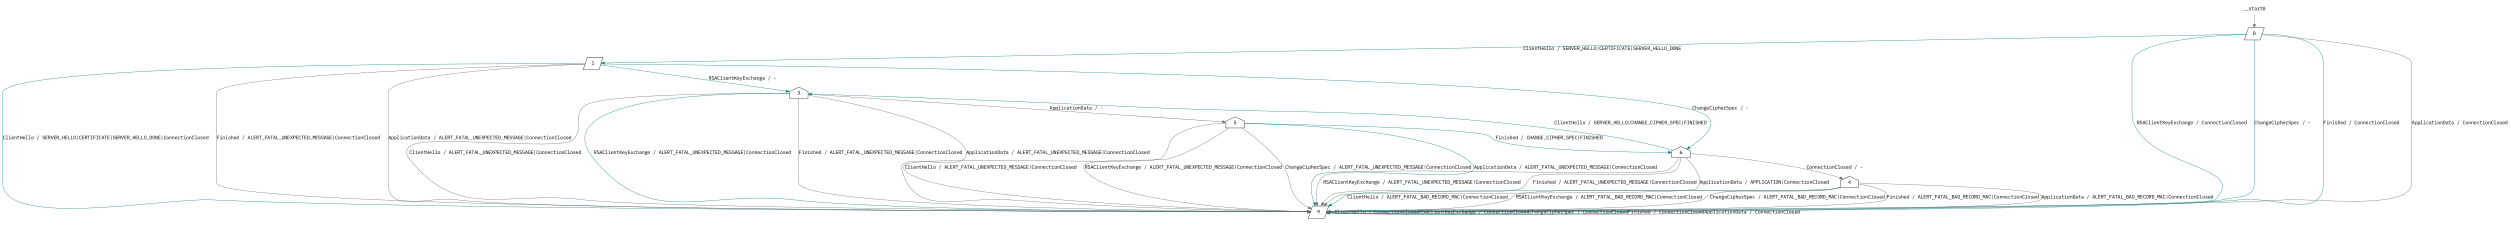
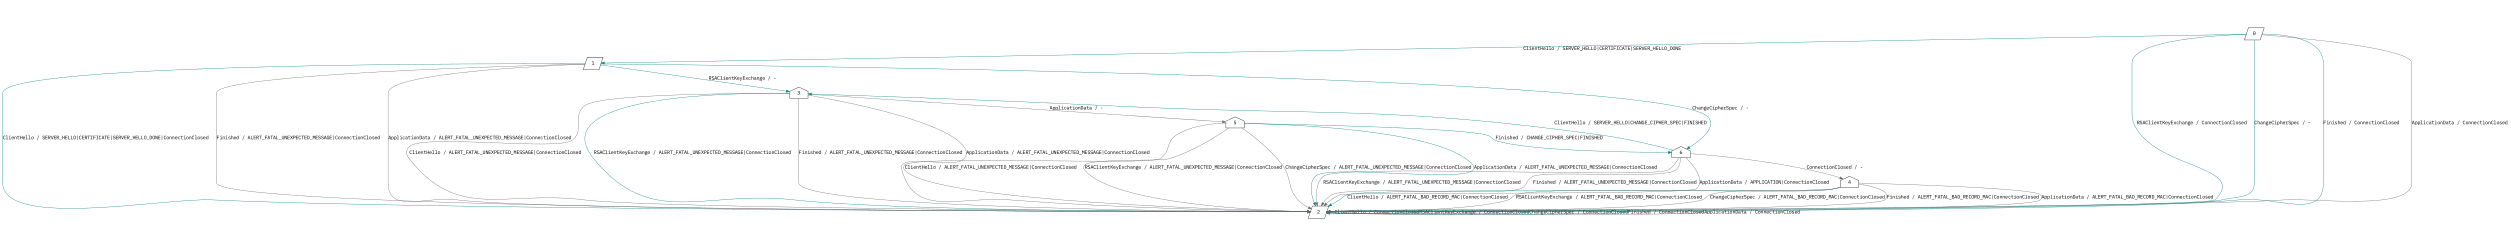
node "__start0": removed
node "9": label "9" -> "2"
